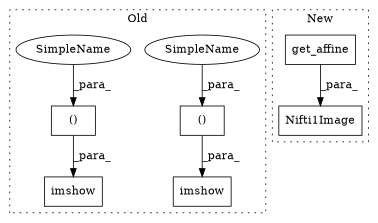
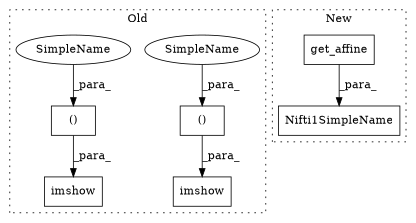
node "Nifti1Image": label "Nifti1Image" -> "Nifti1SimpleName"
